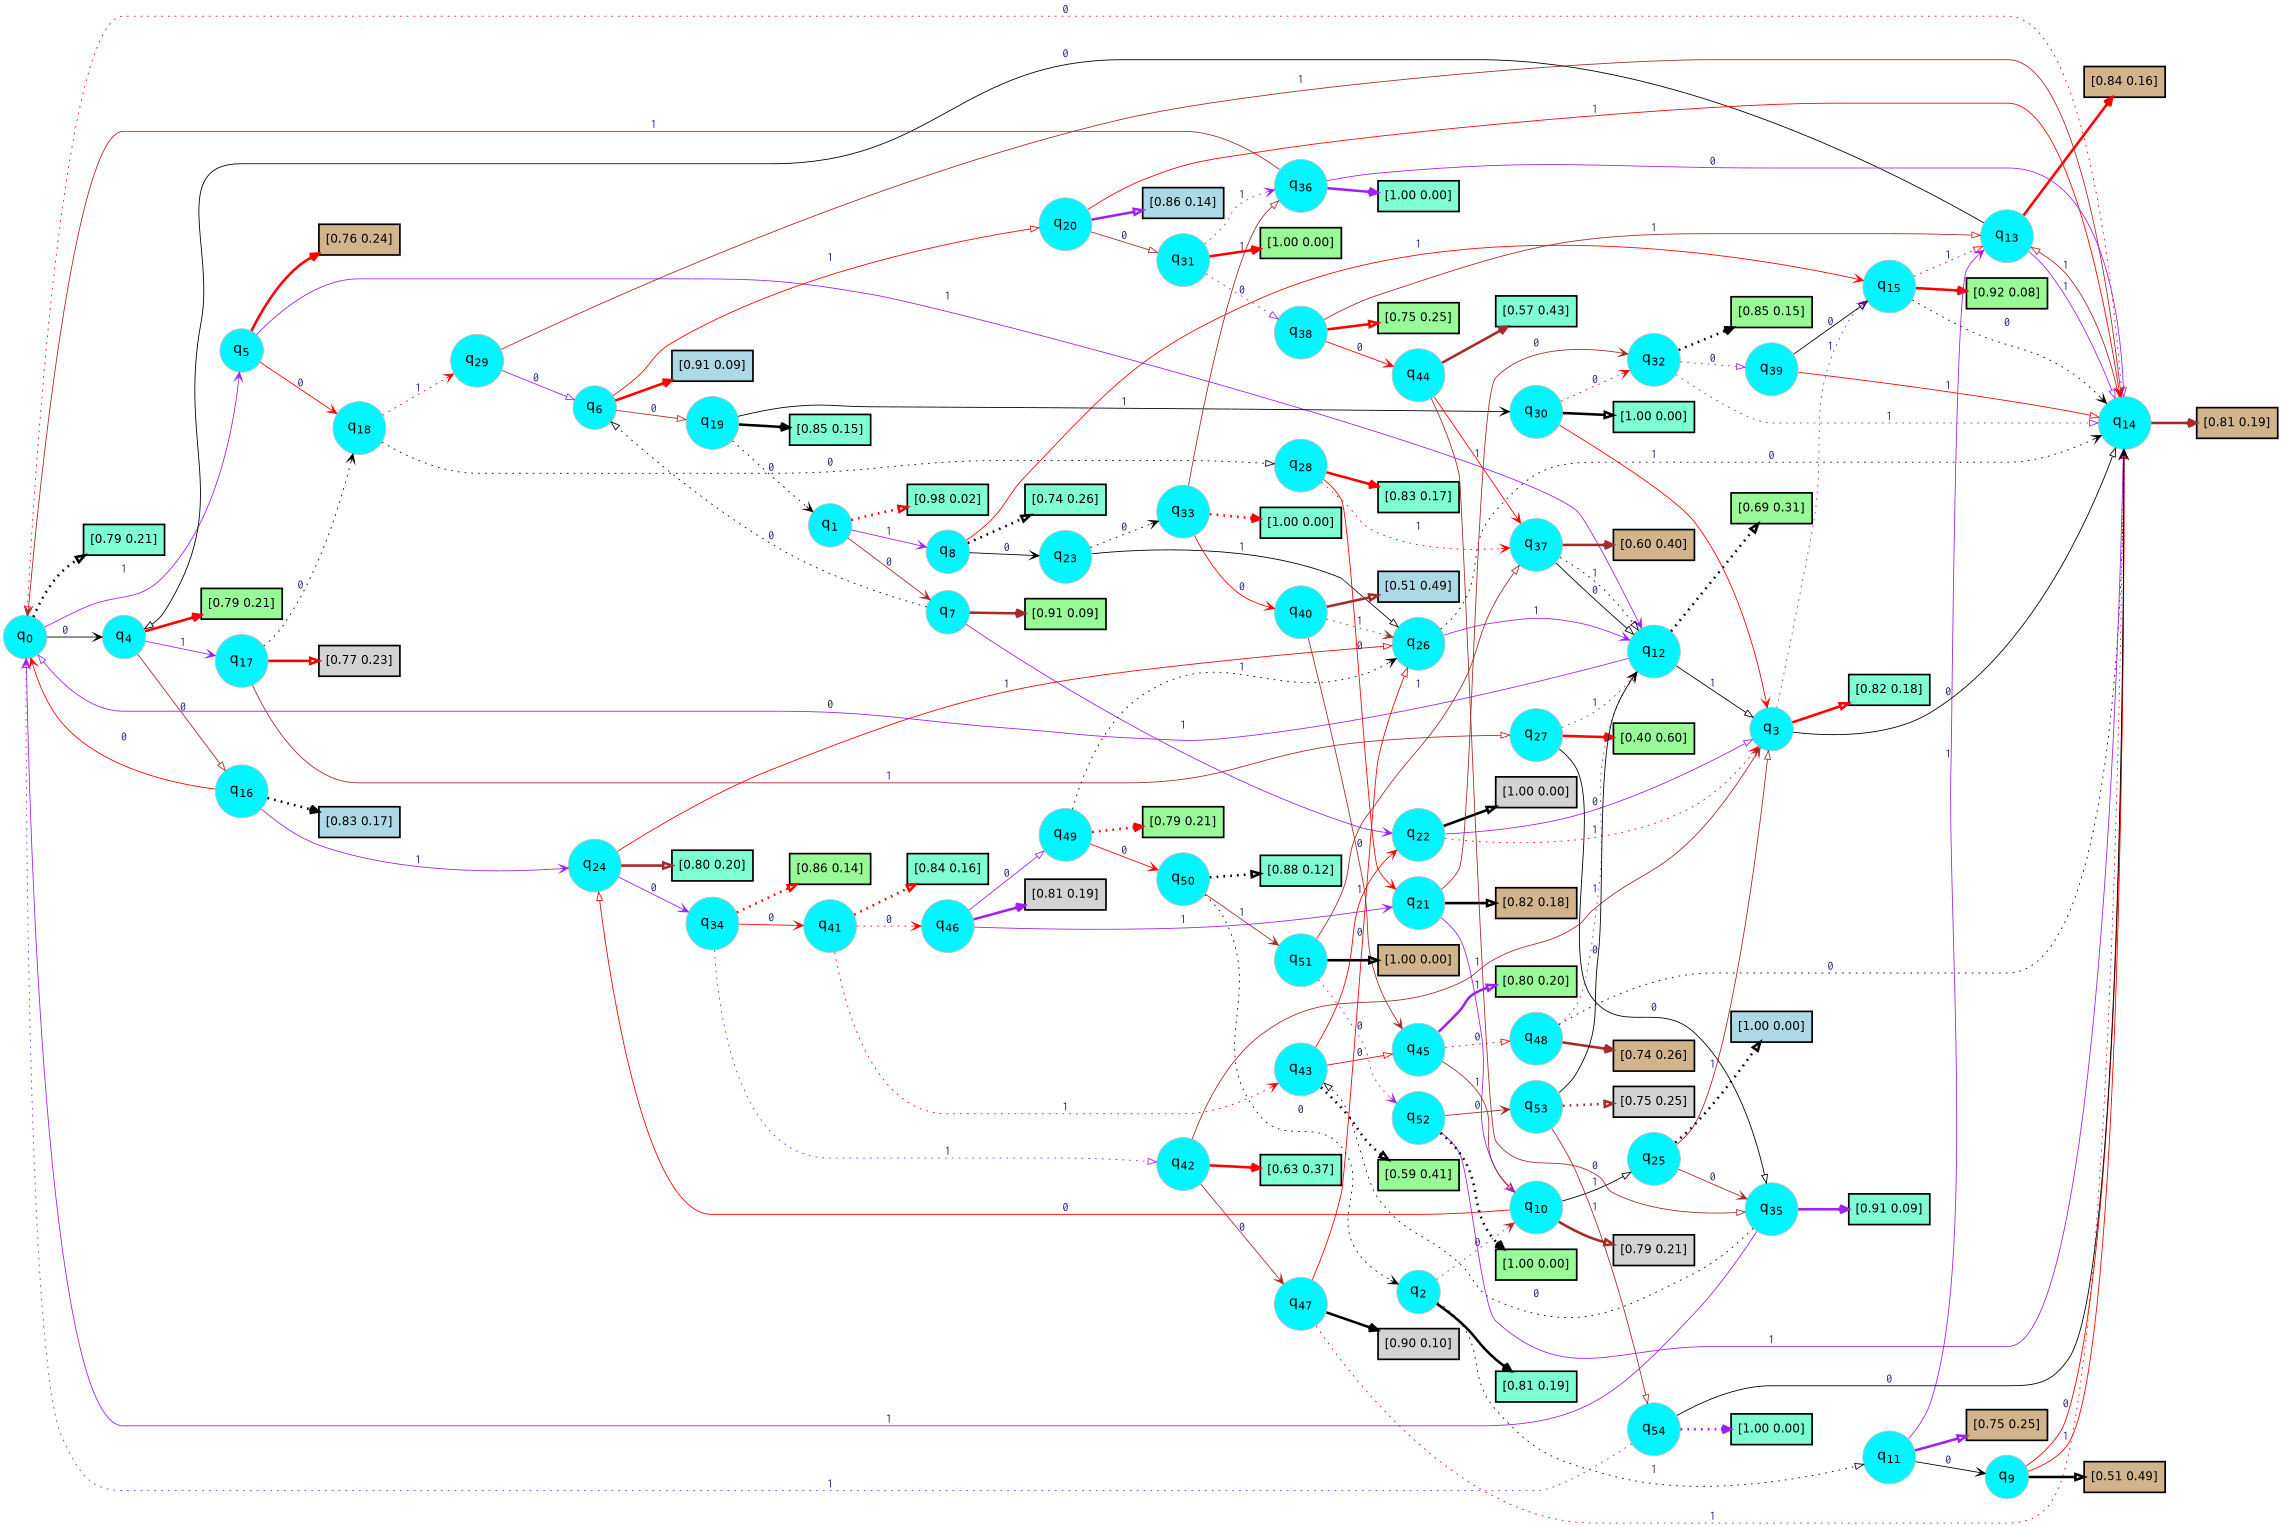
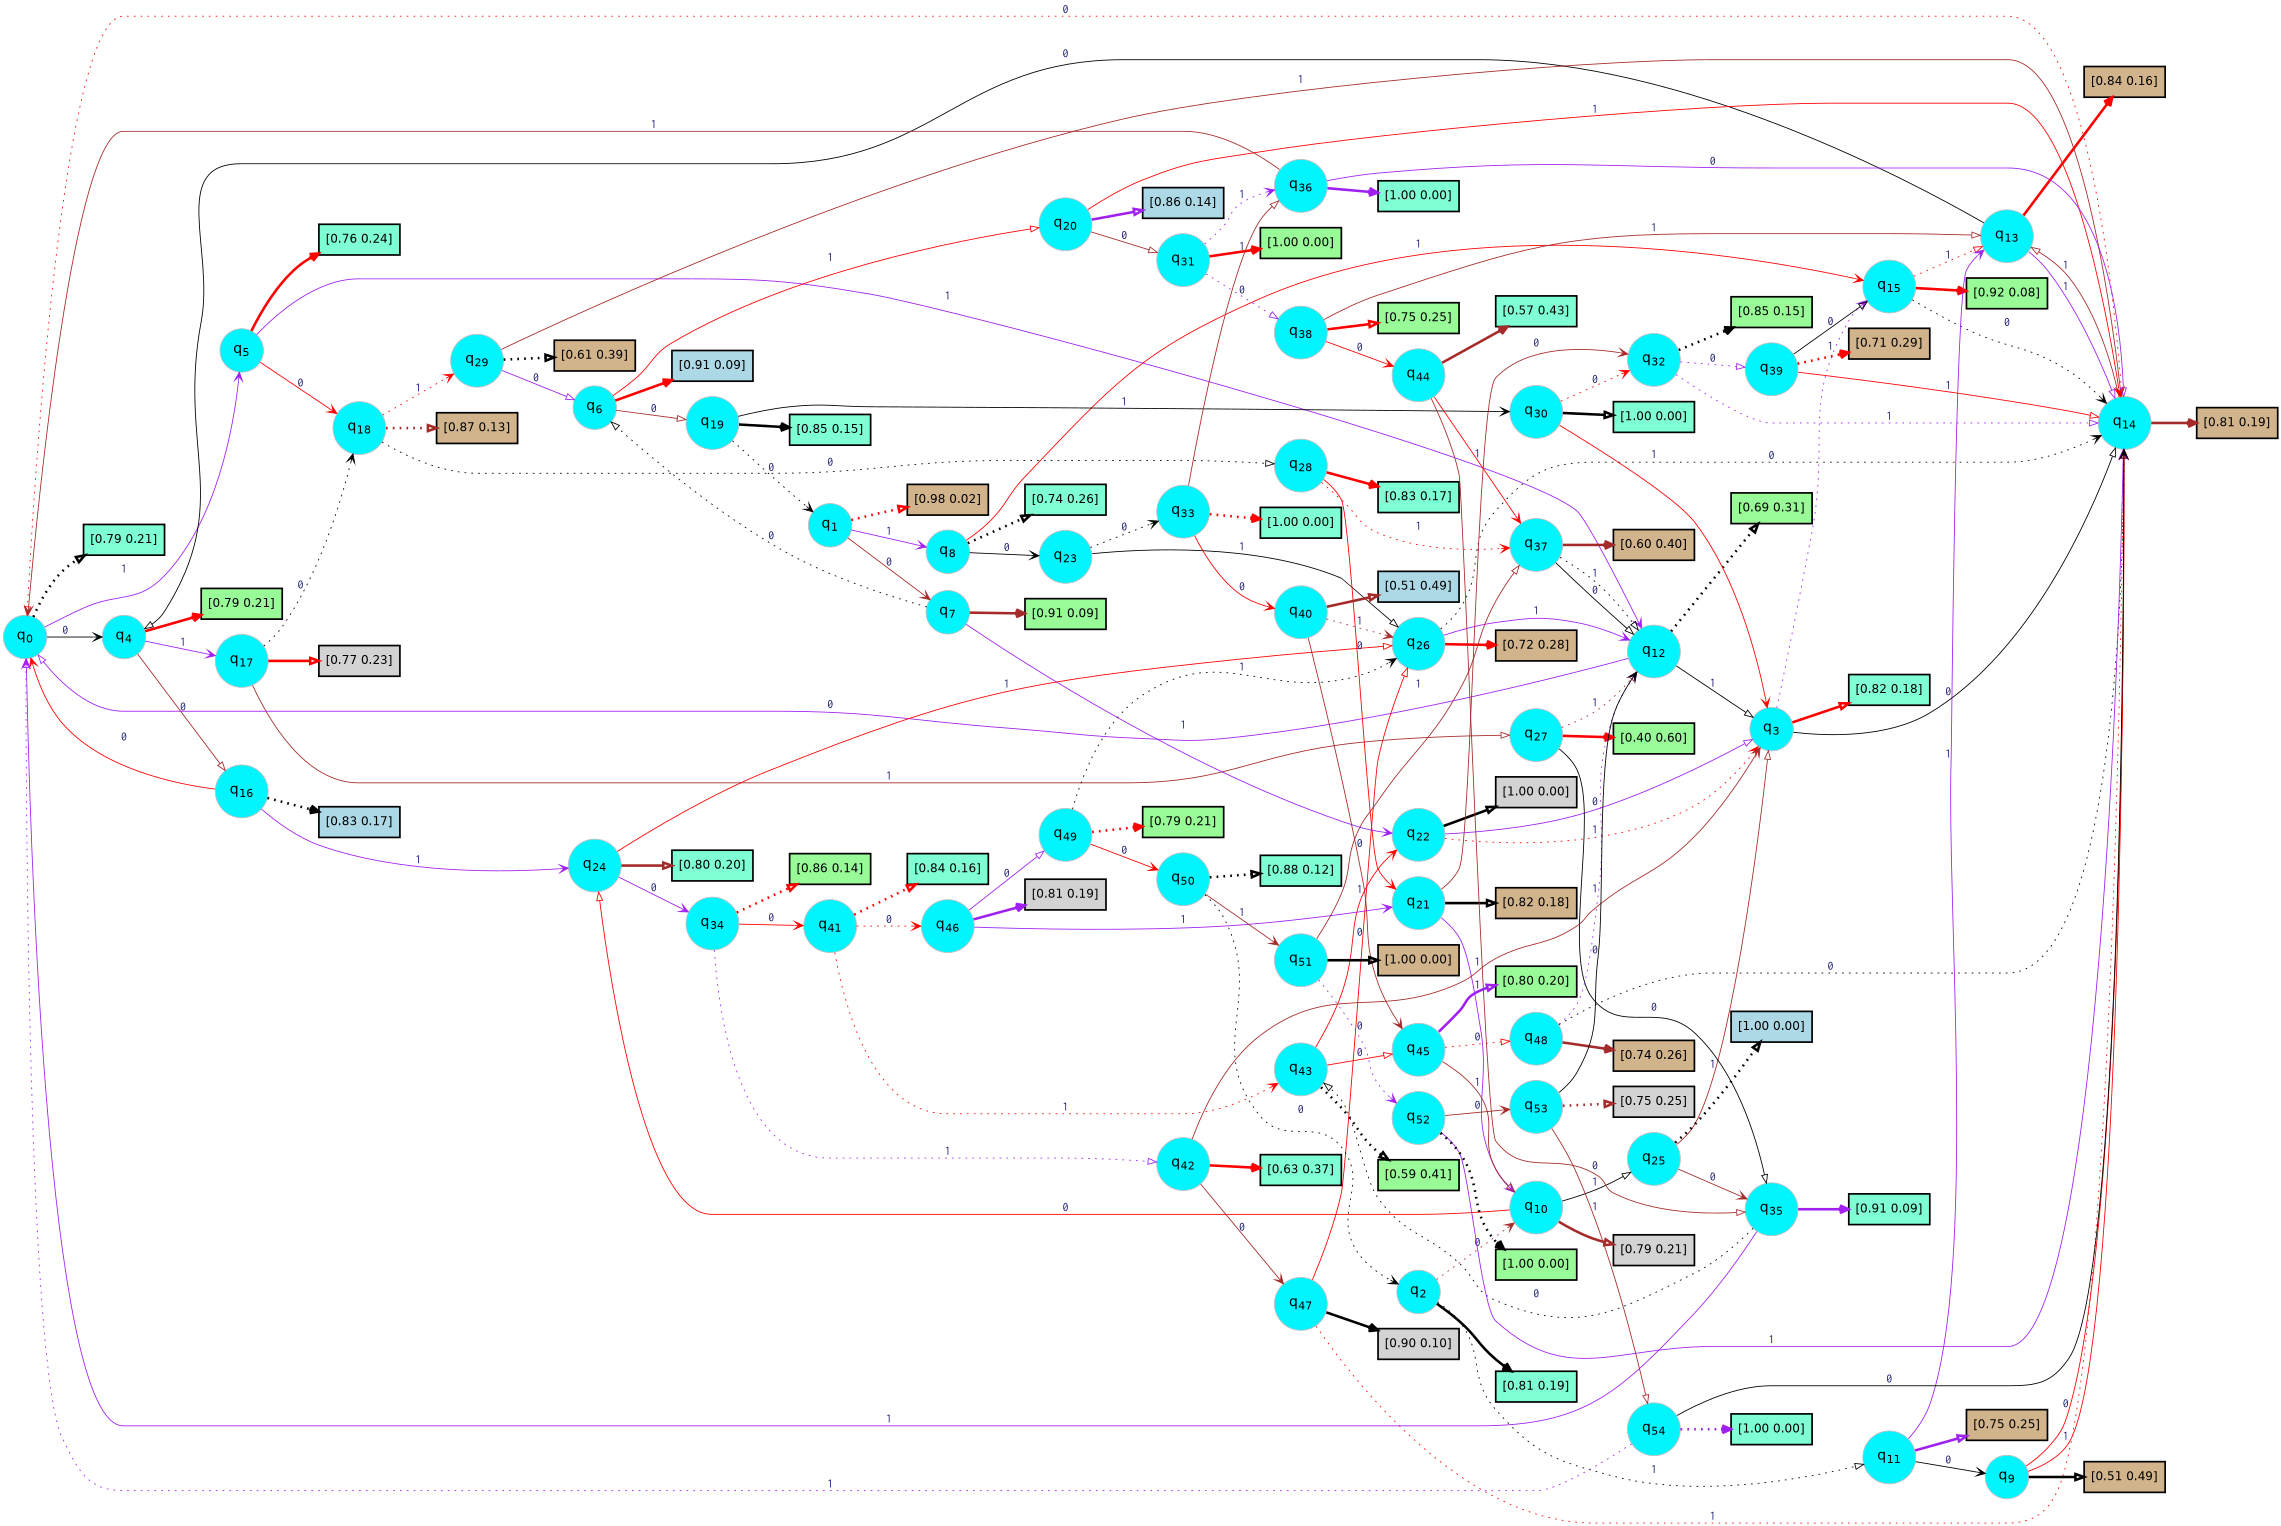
node "[0.76 0.24]": fillcolor tan -> aquamarine
node "[0.71 0.29]": added
node "[0.61 0.39]": added
node "[0.87 0.13]": added
node "[0.98 0.02]": fillcolor aquamarine -> tan
node "[0.72 0.28]": added
